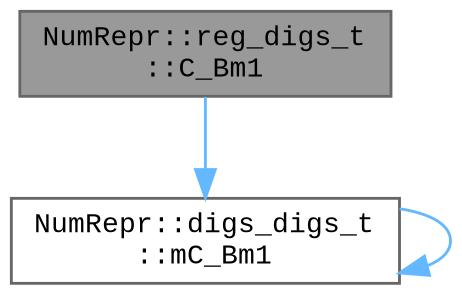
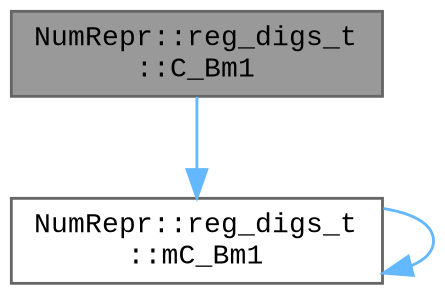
node "NumRepr::digs_digs_t ::mC_Bm1": label "NumRepr::digs_digs_t ::mC_Bm1" -> "NumRepr::reg_digs_t ::mC_Bm1"
